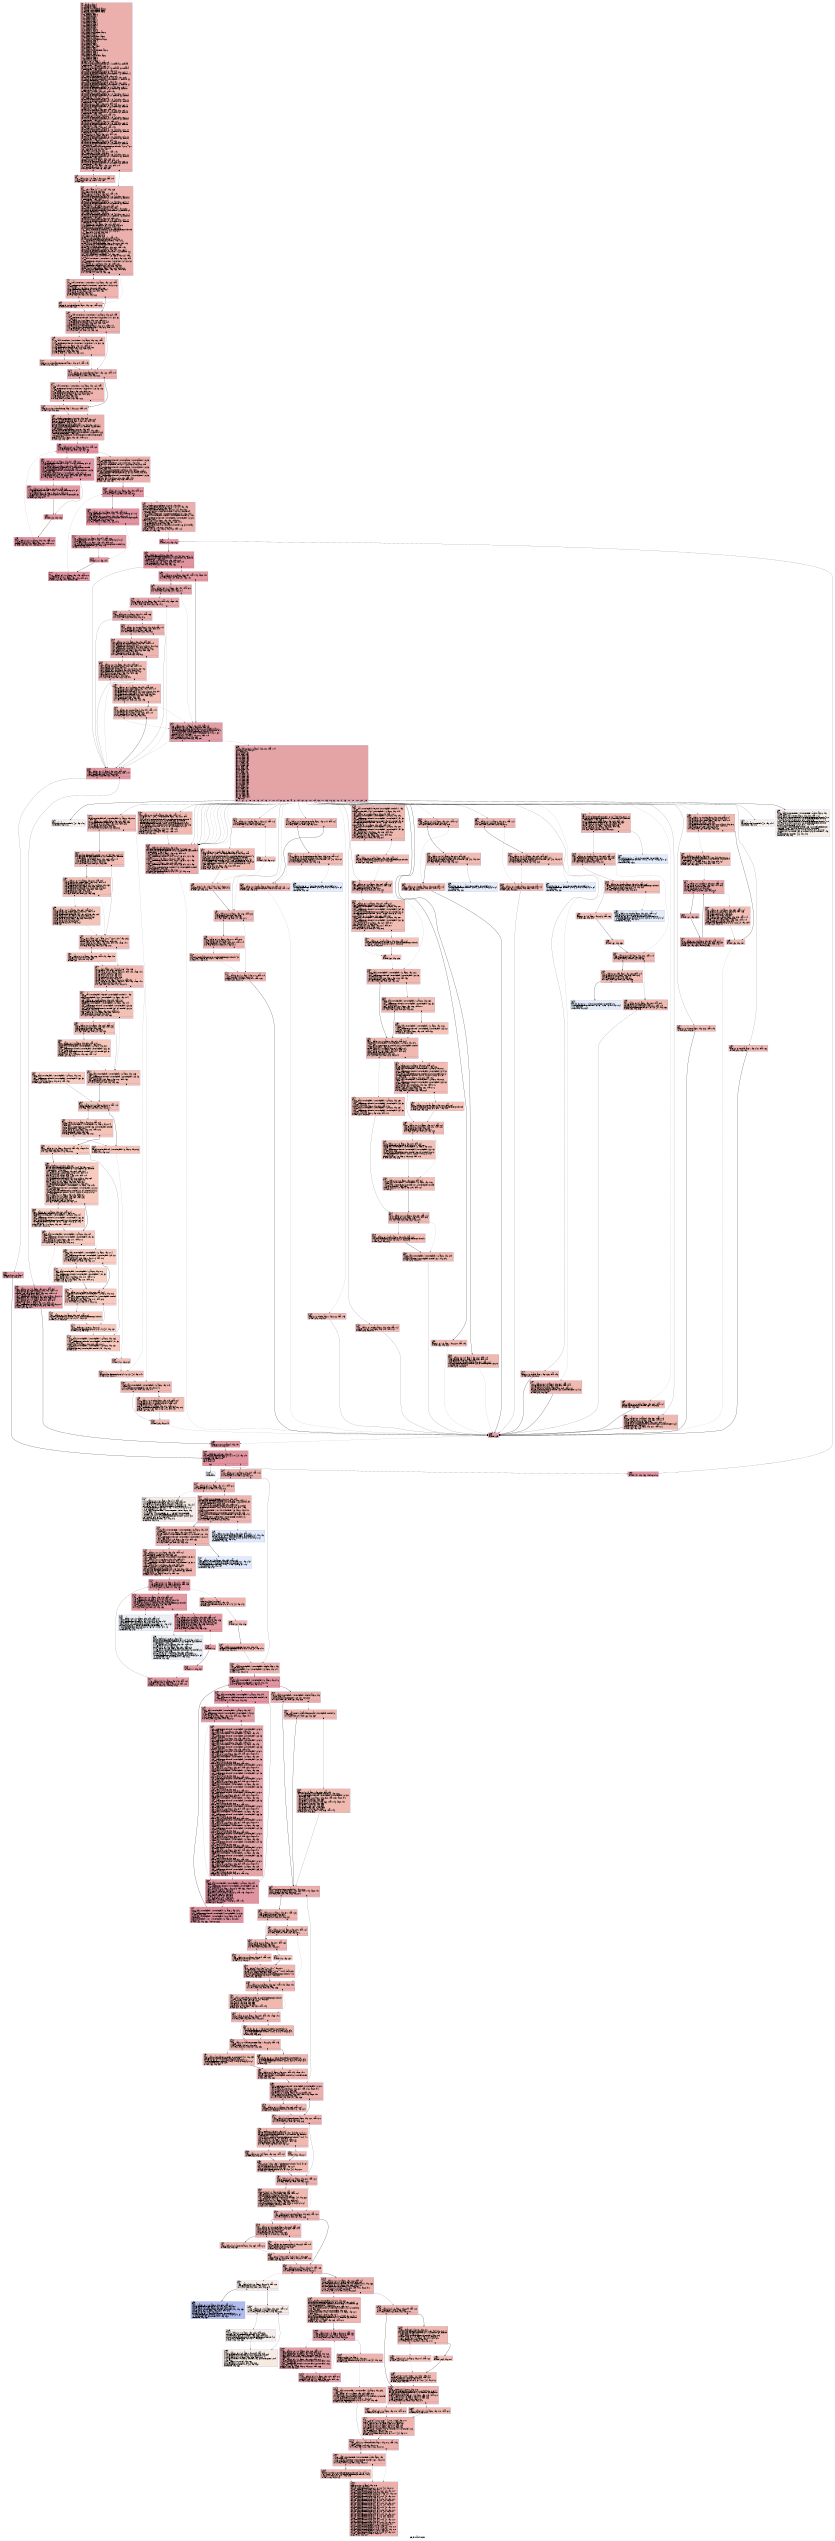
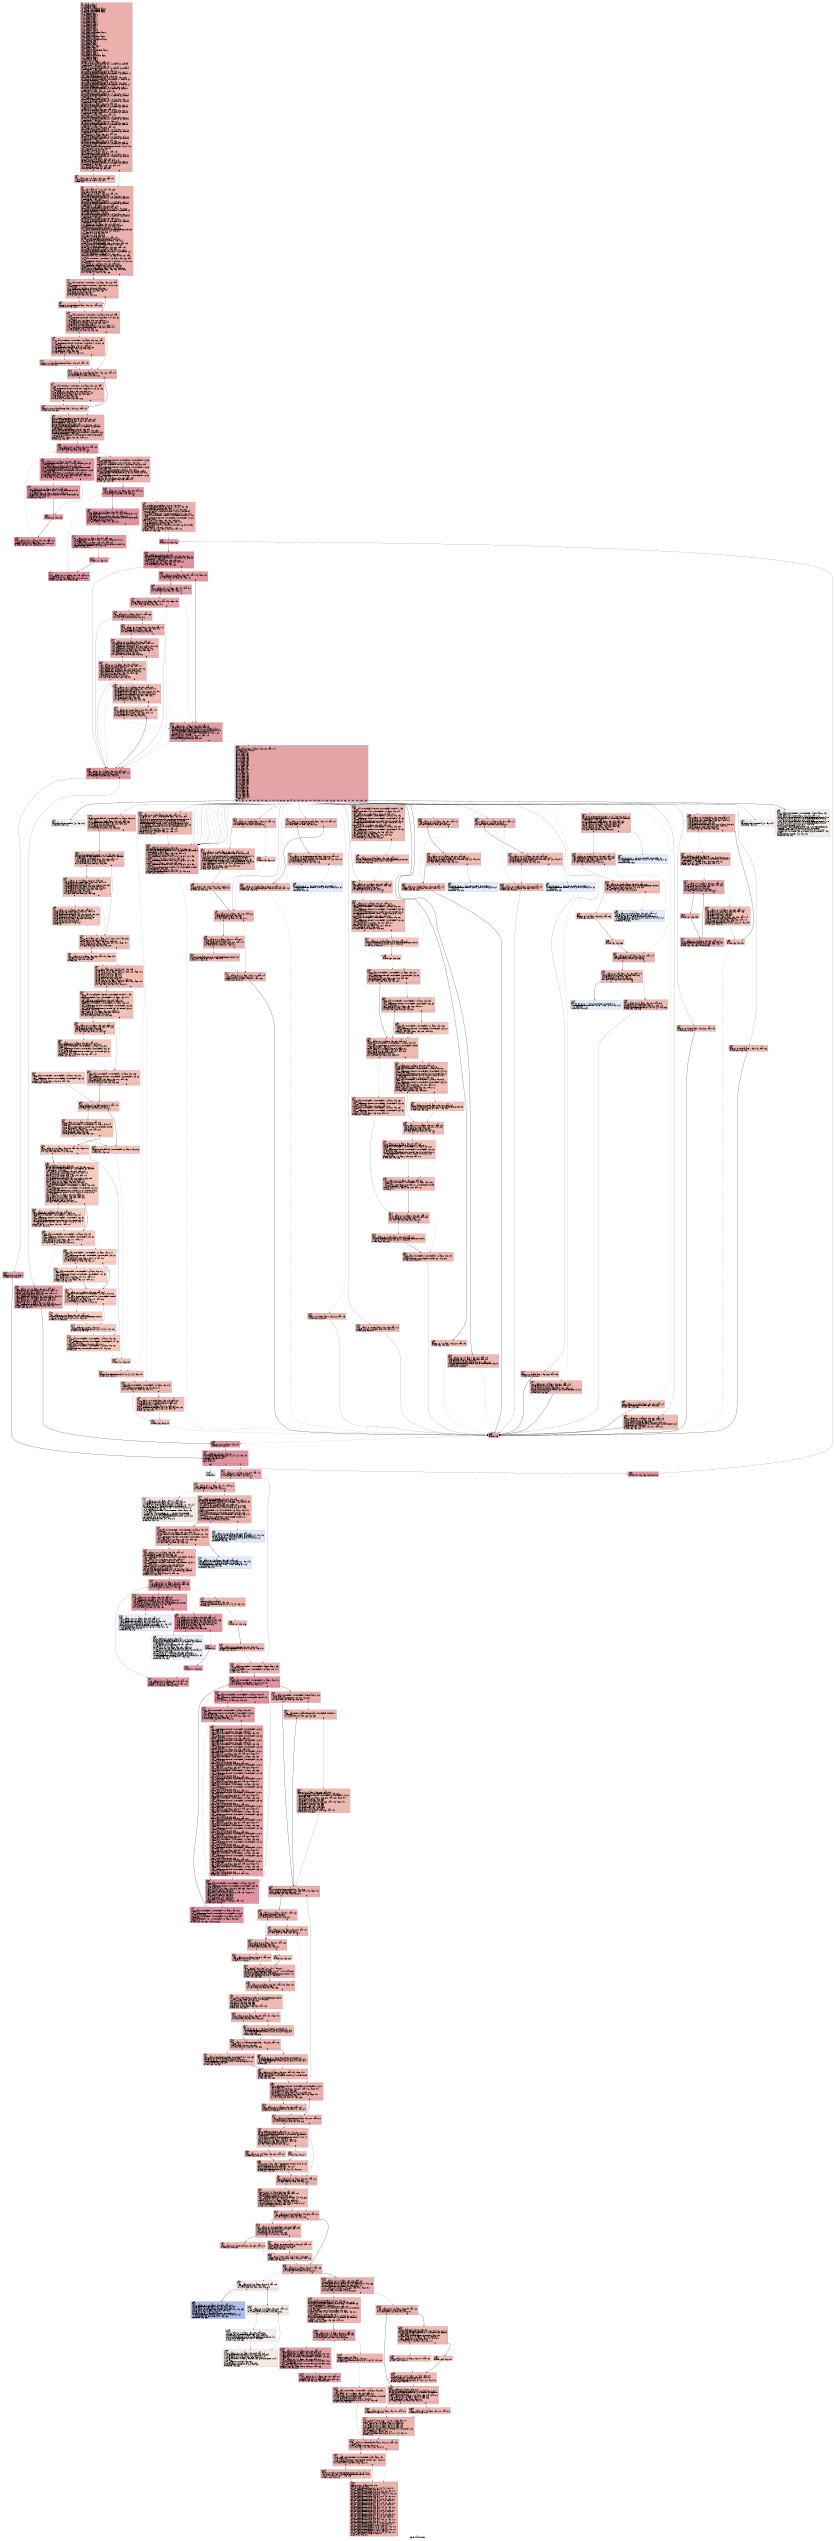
node "%1019:": text "... !DIExpression()), !dbg !2675" -> "... !Version()), !dbg !2675"
